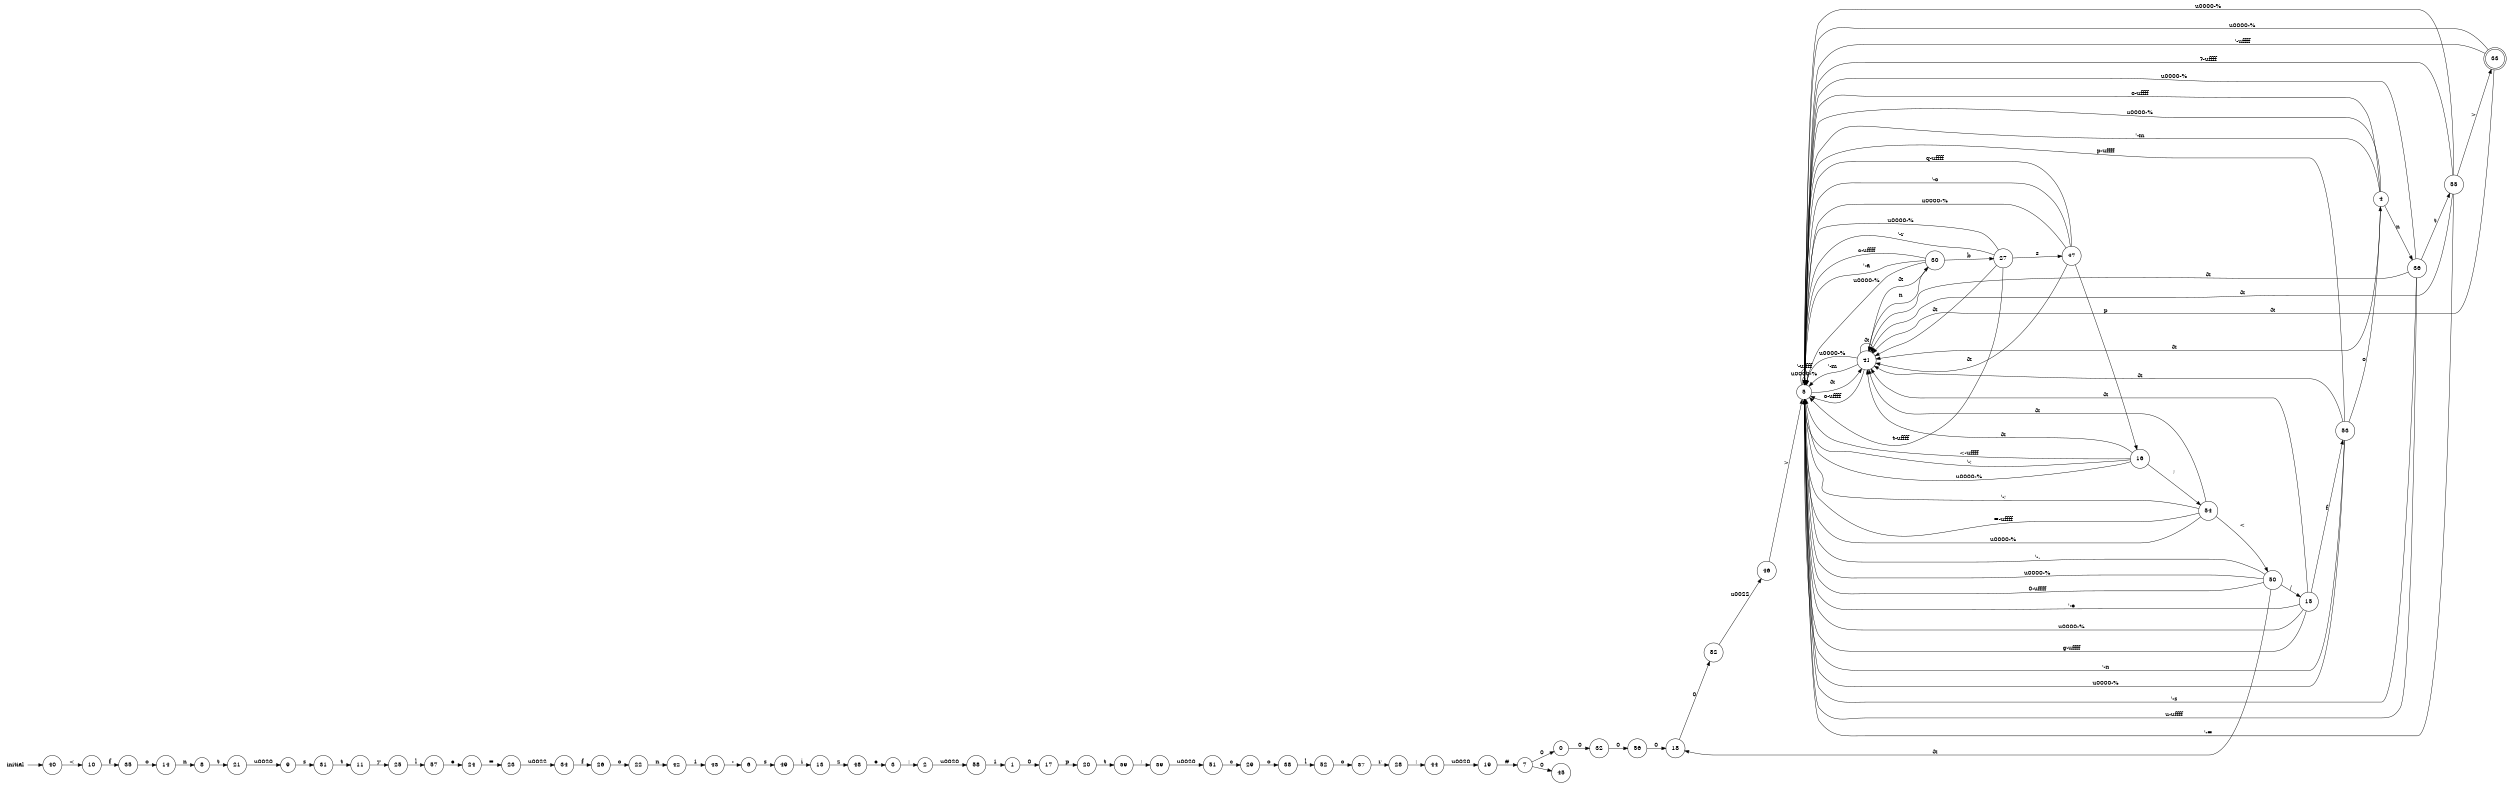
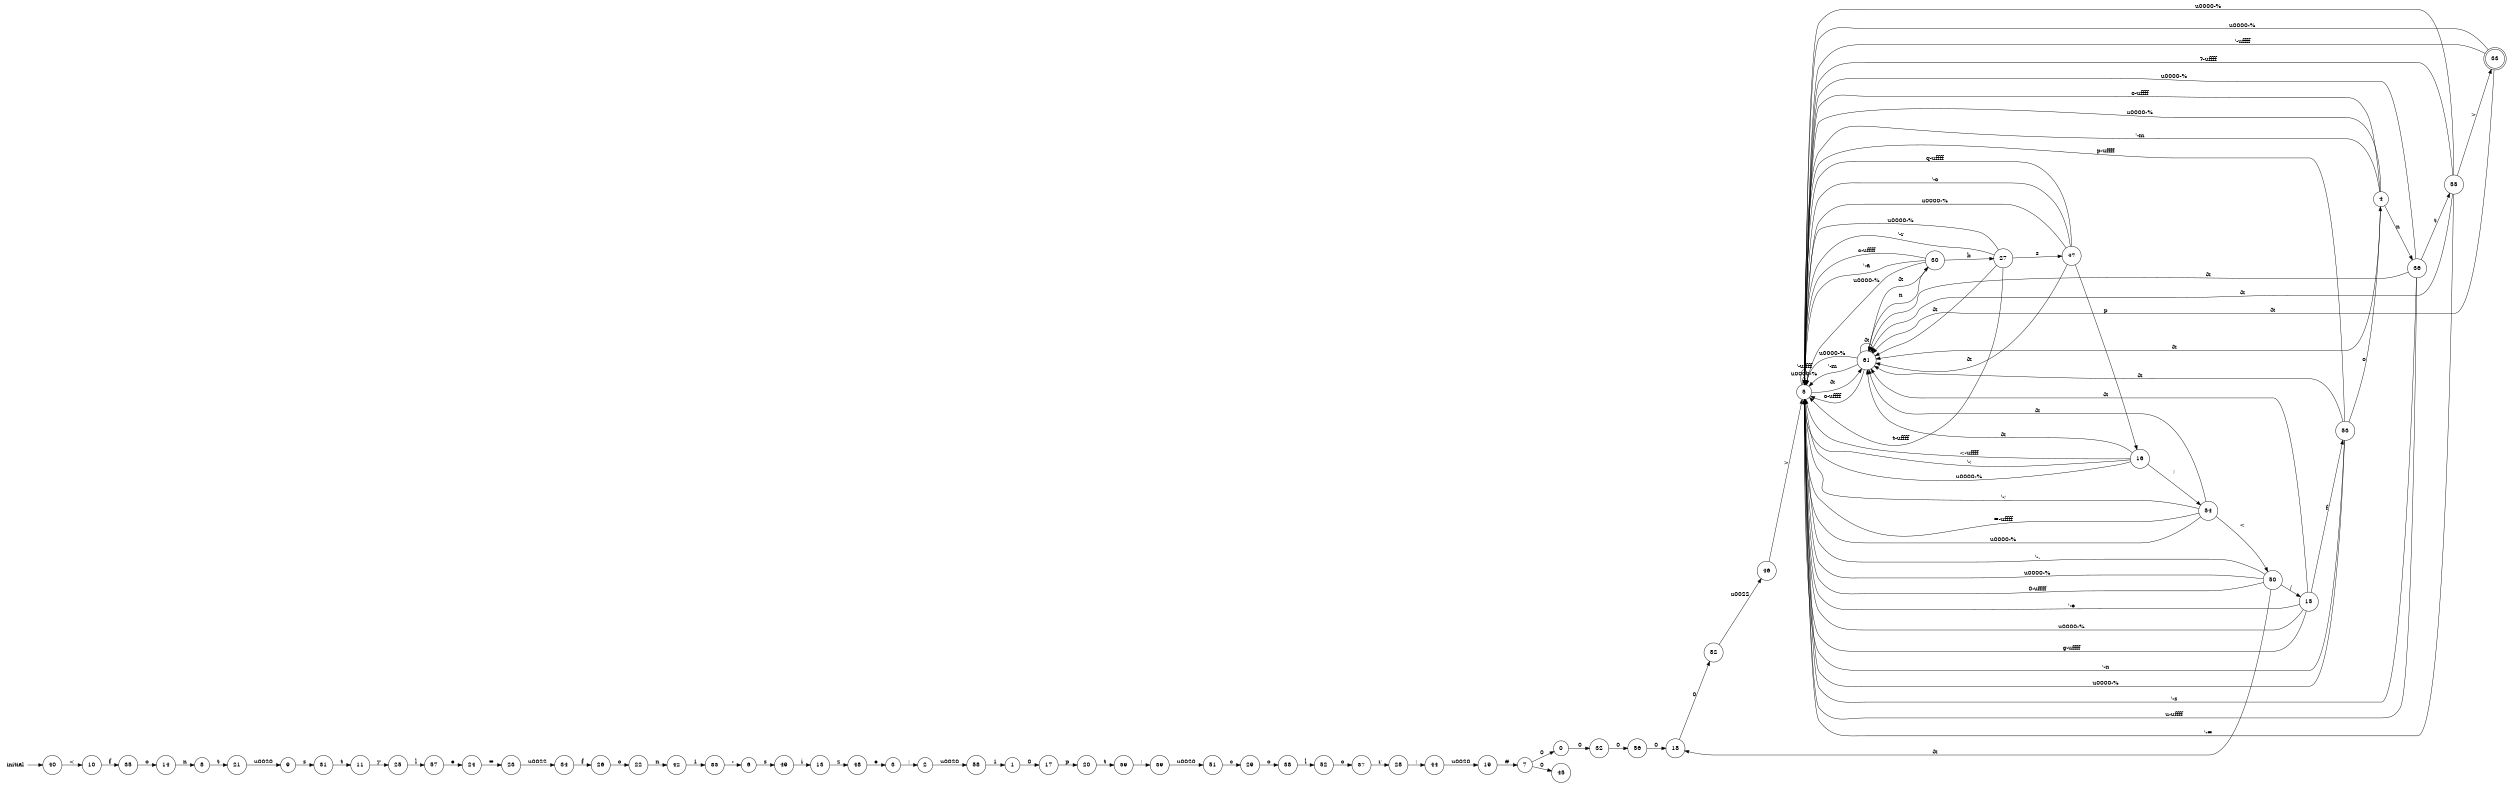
node "41": label "41" -> "61"
node "43": label "43" -> "83"
